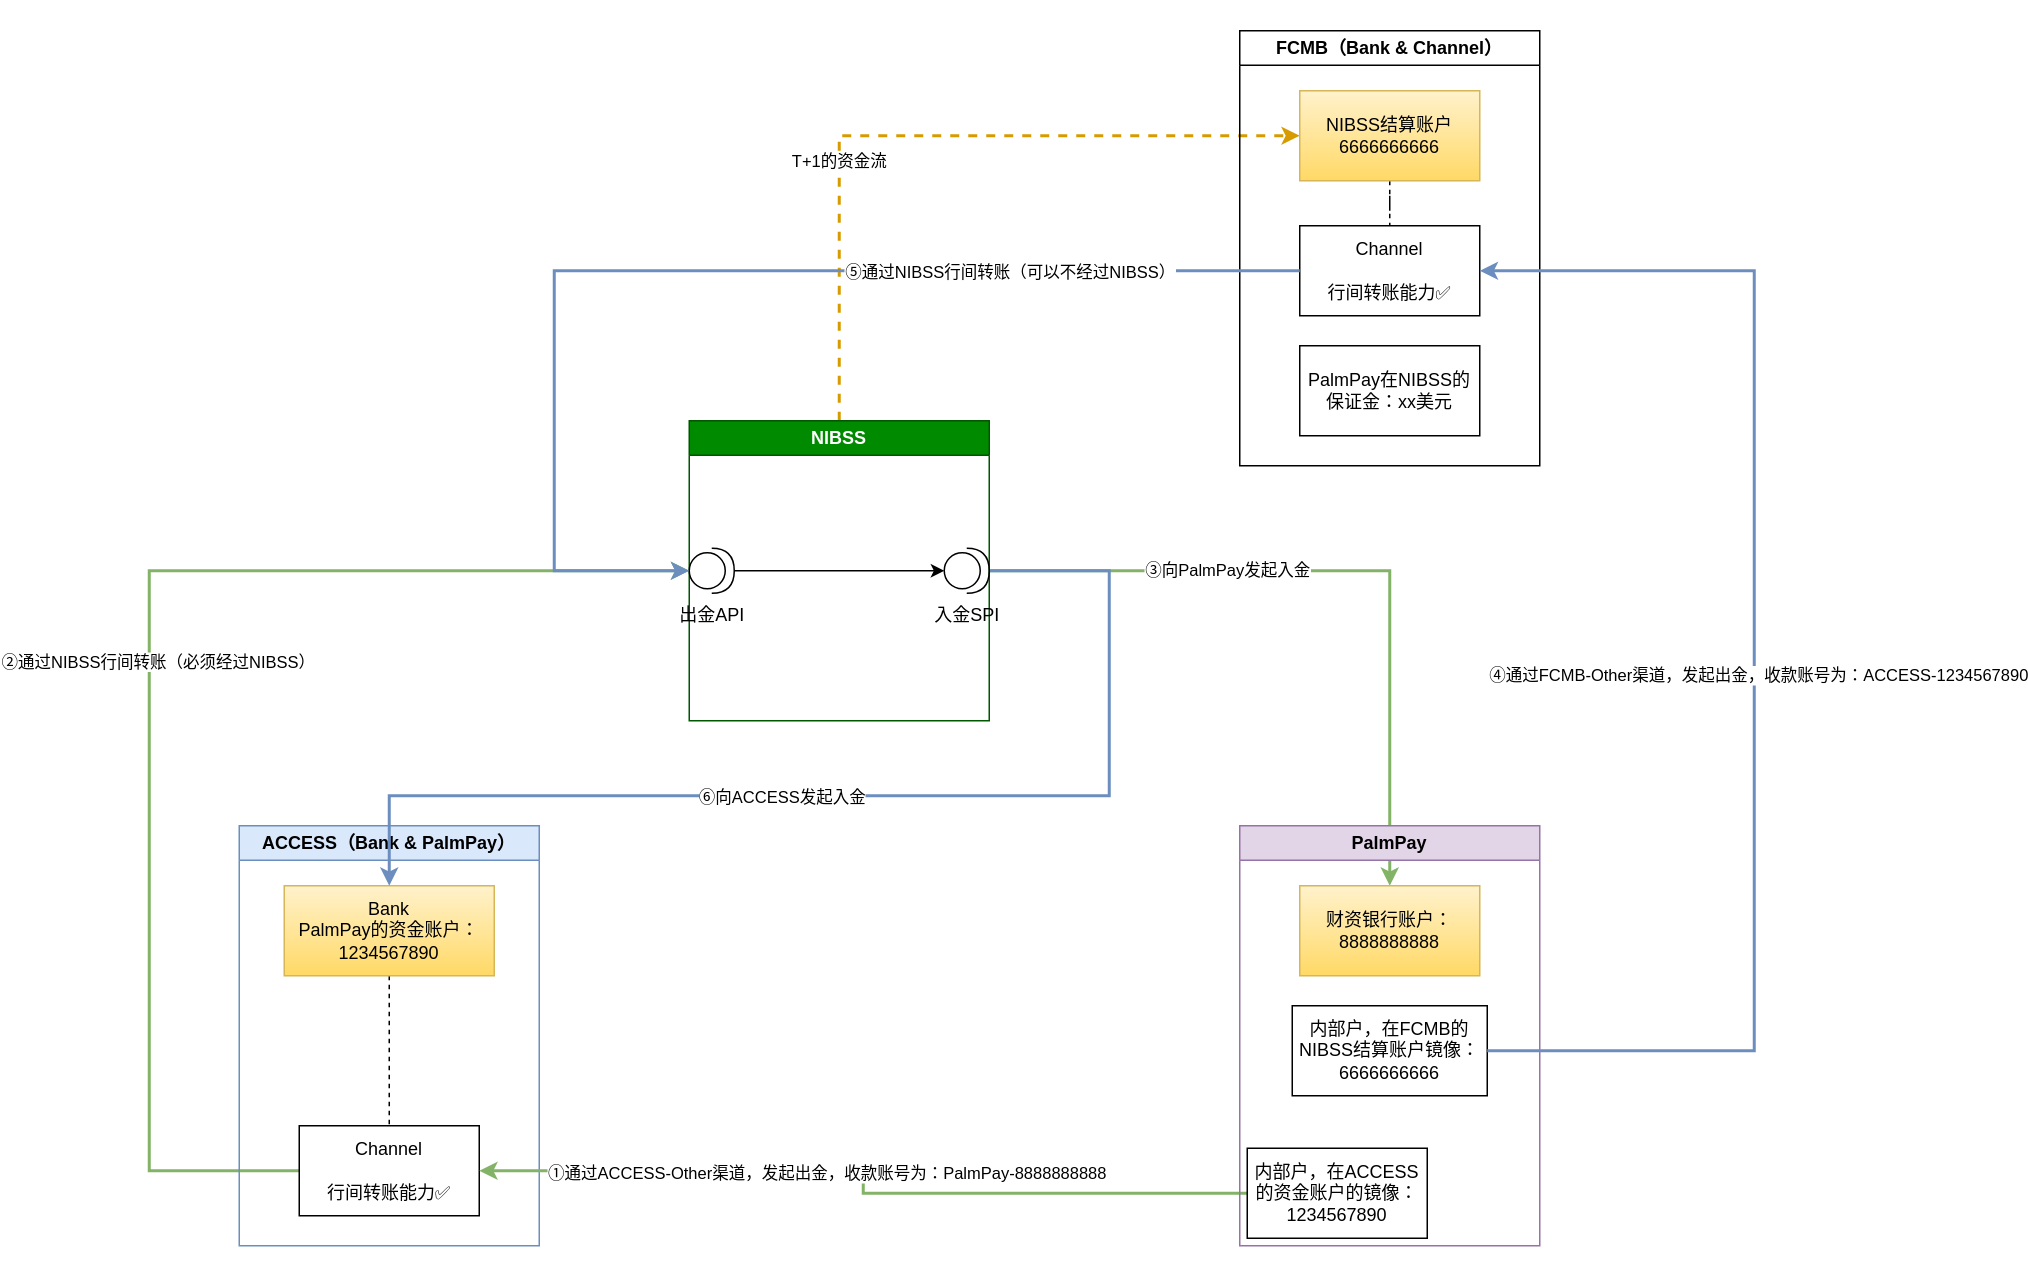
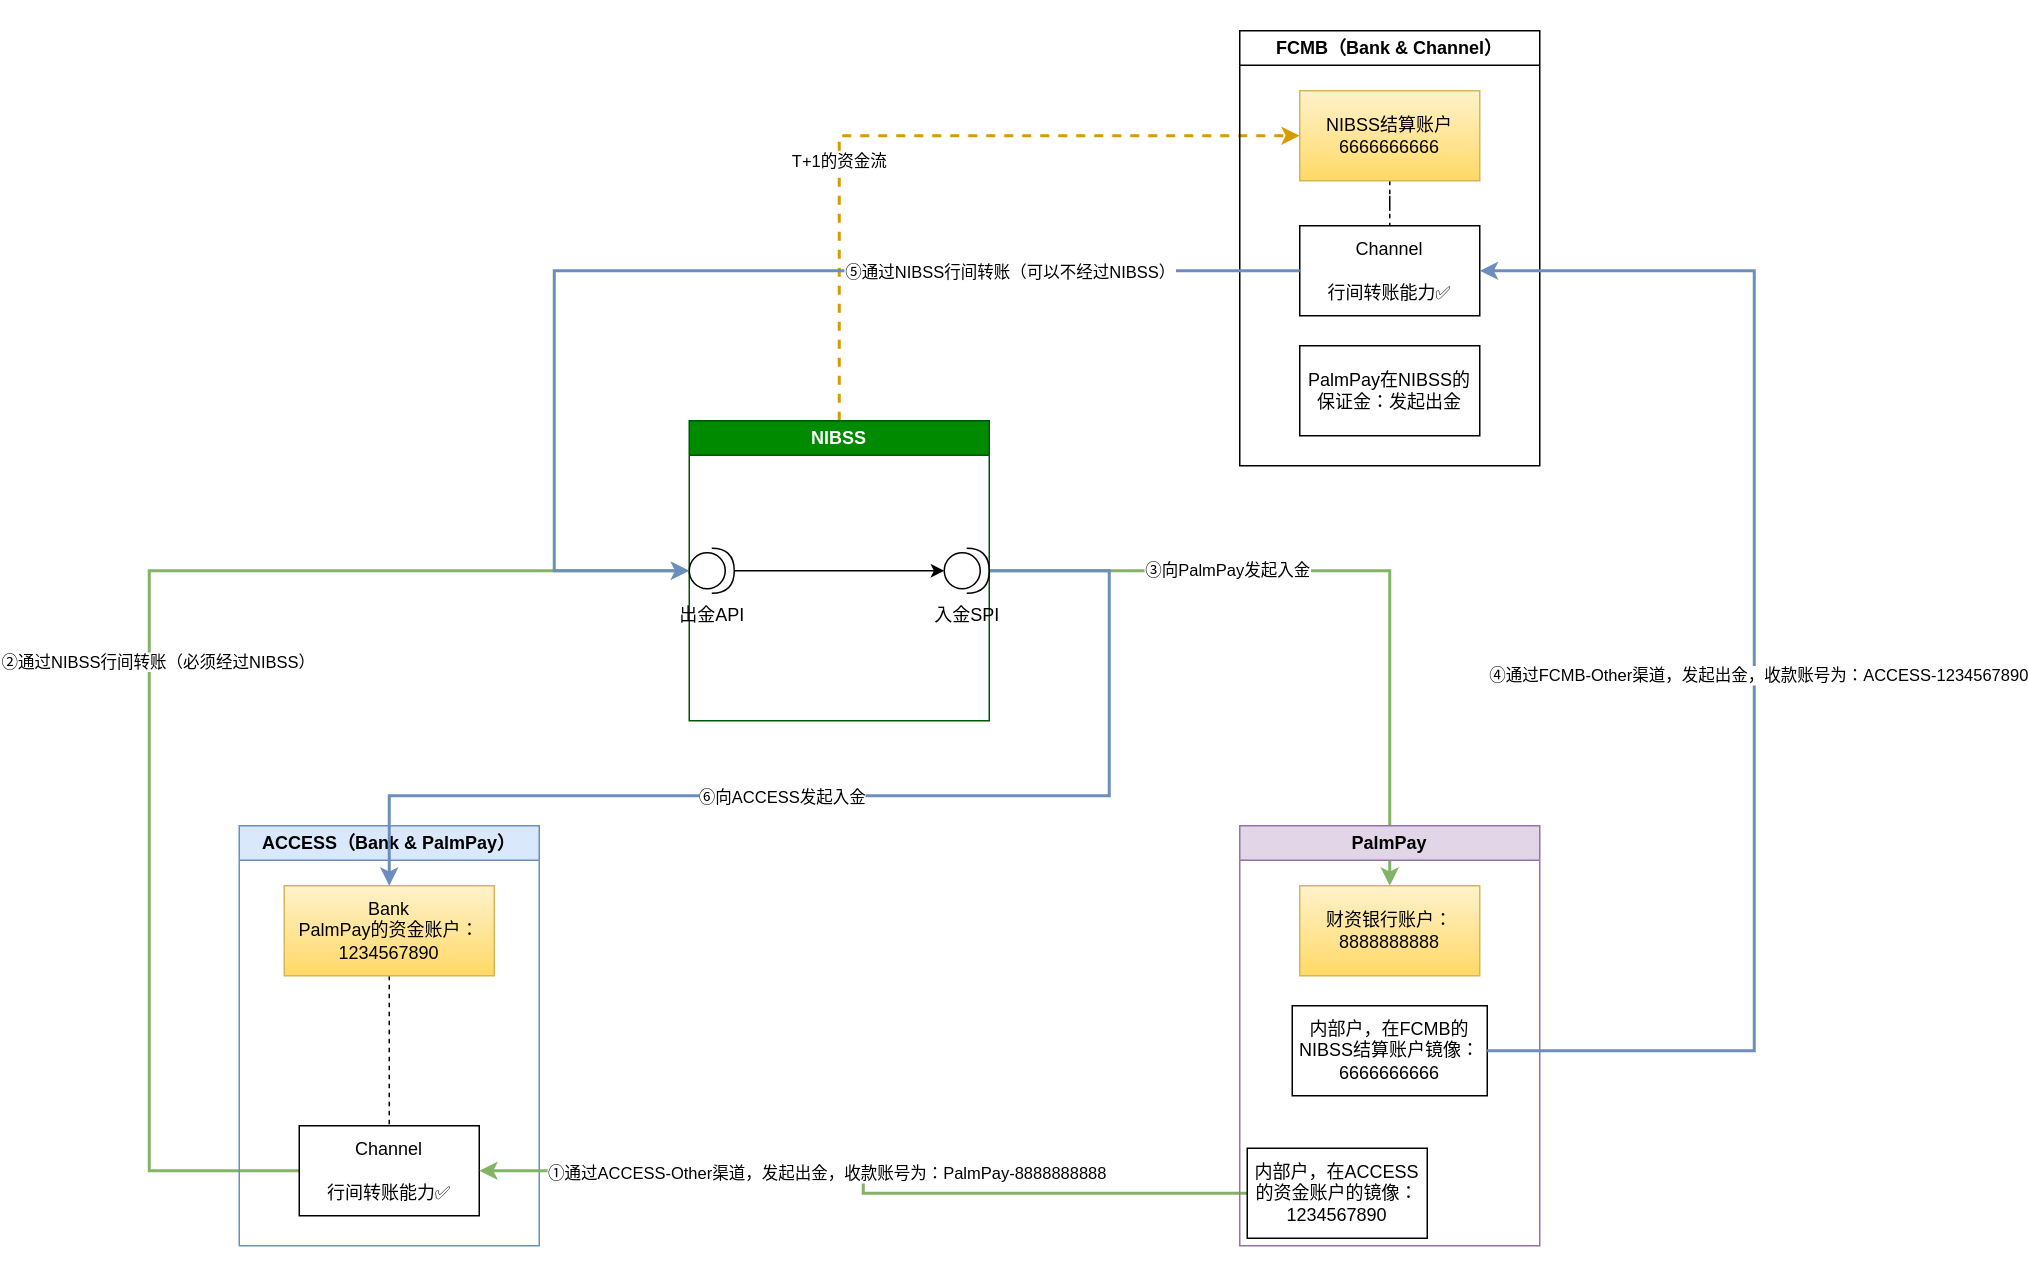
node "PalmPay在NIBSS的保证金：xx美元": label "PalmPay在NIBSS的保证金：xx美元" -> "PalmPay在NIBSS的保证金：发起出金"
